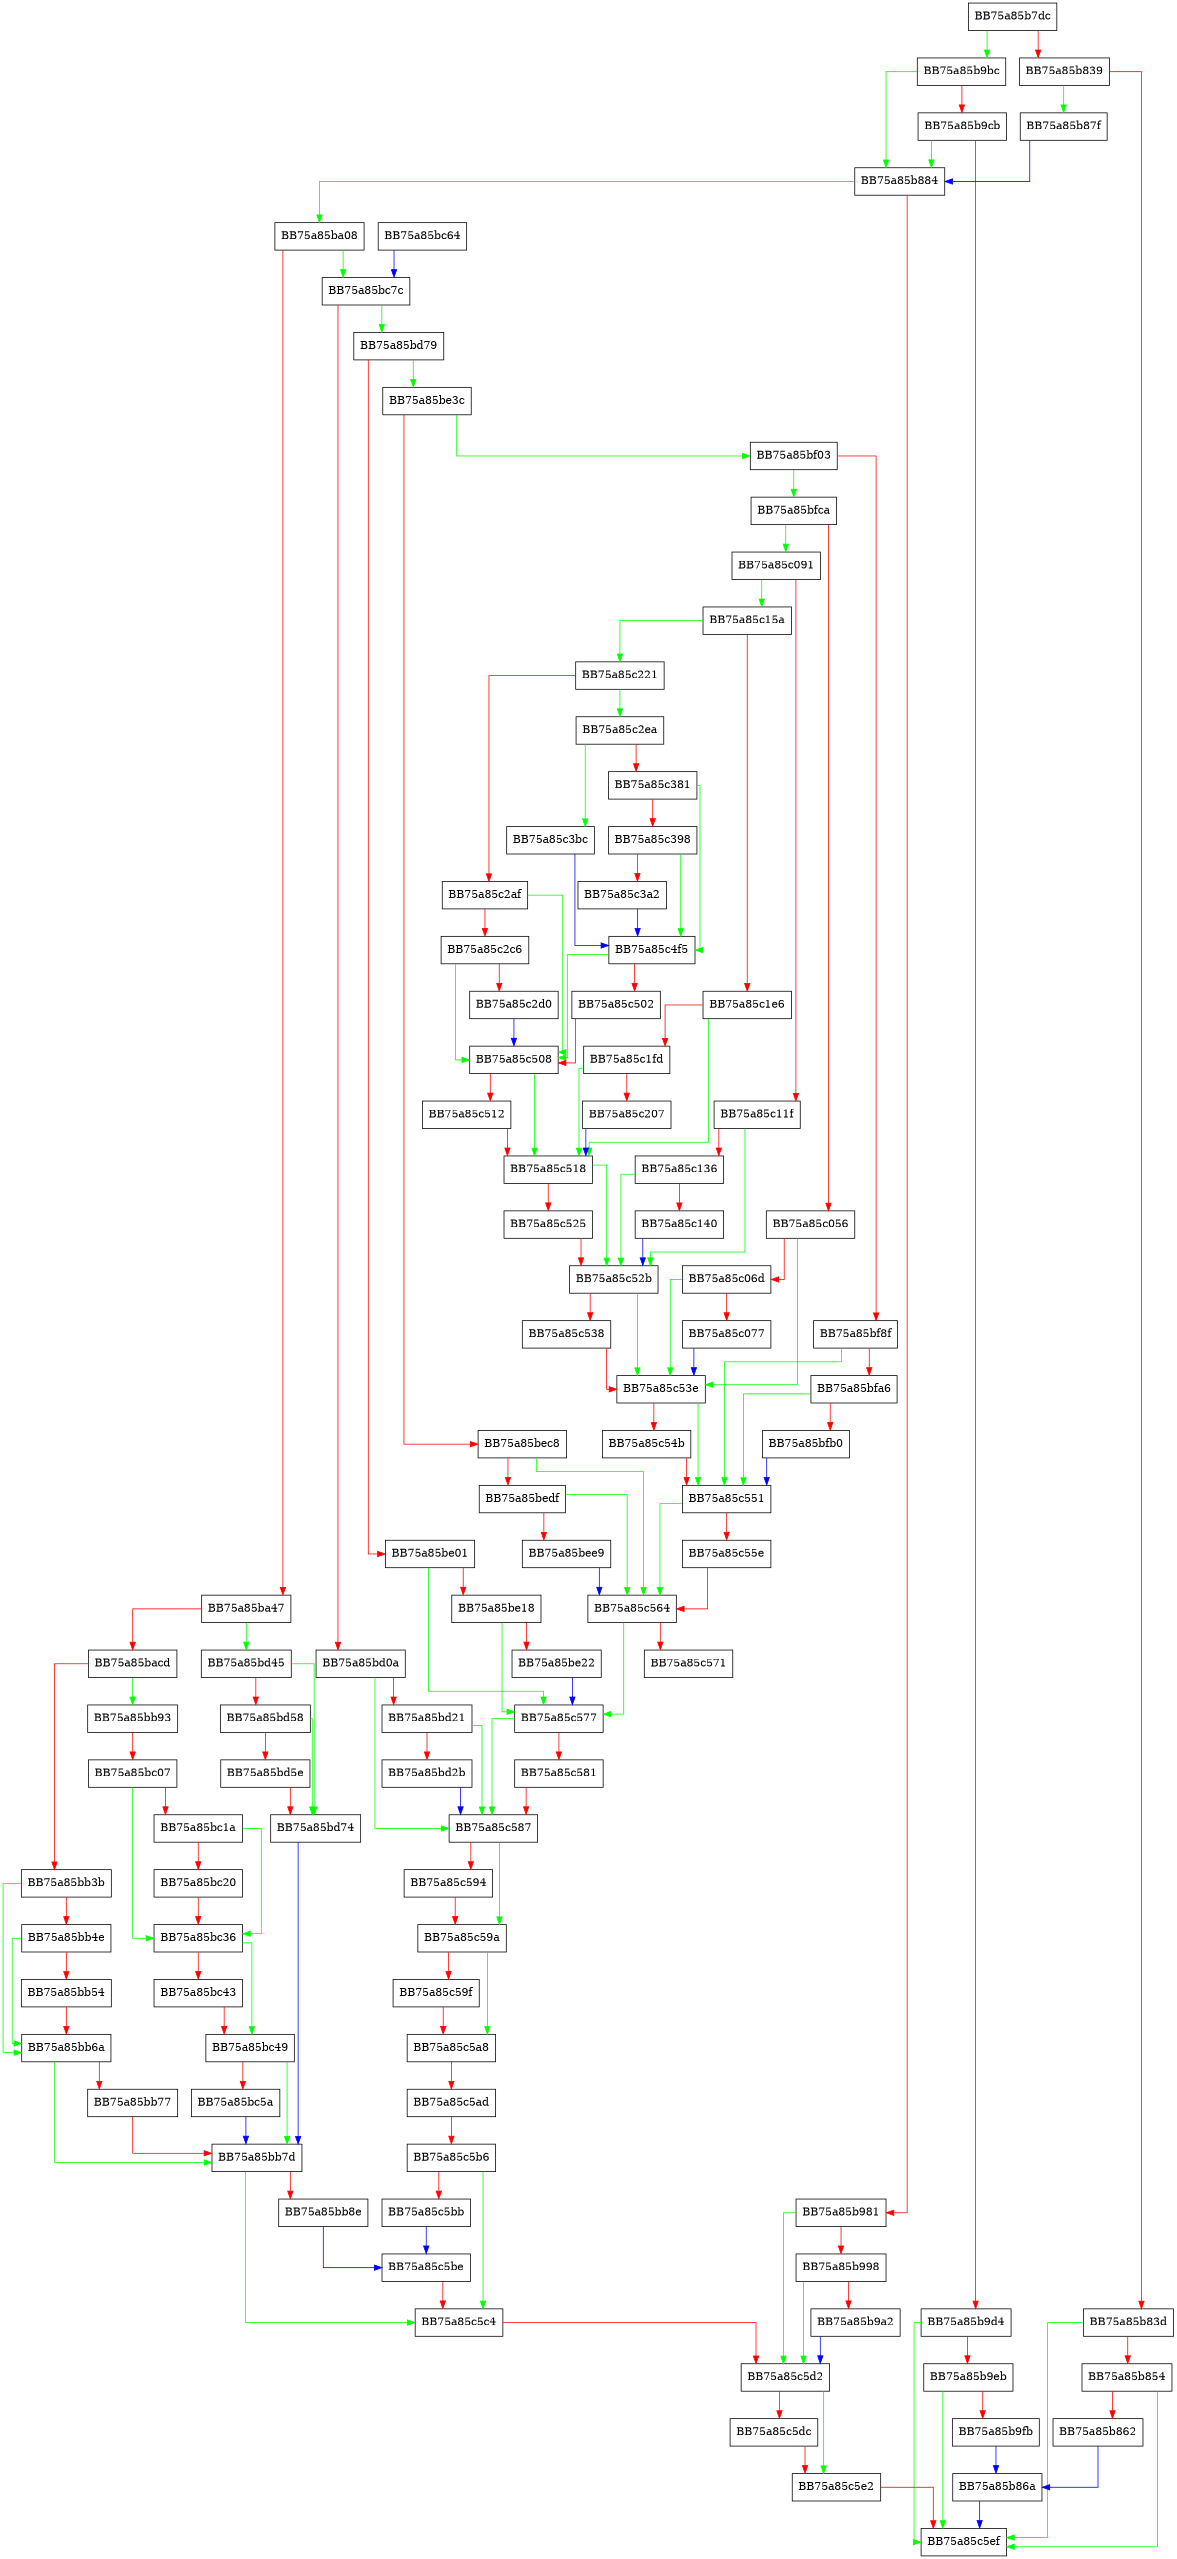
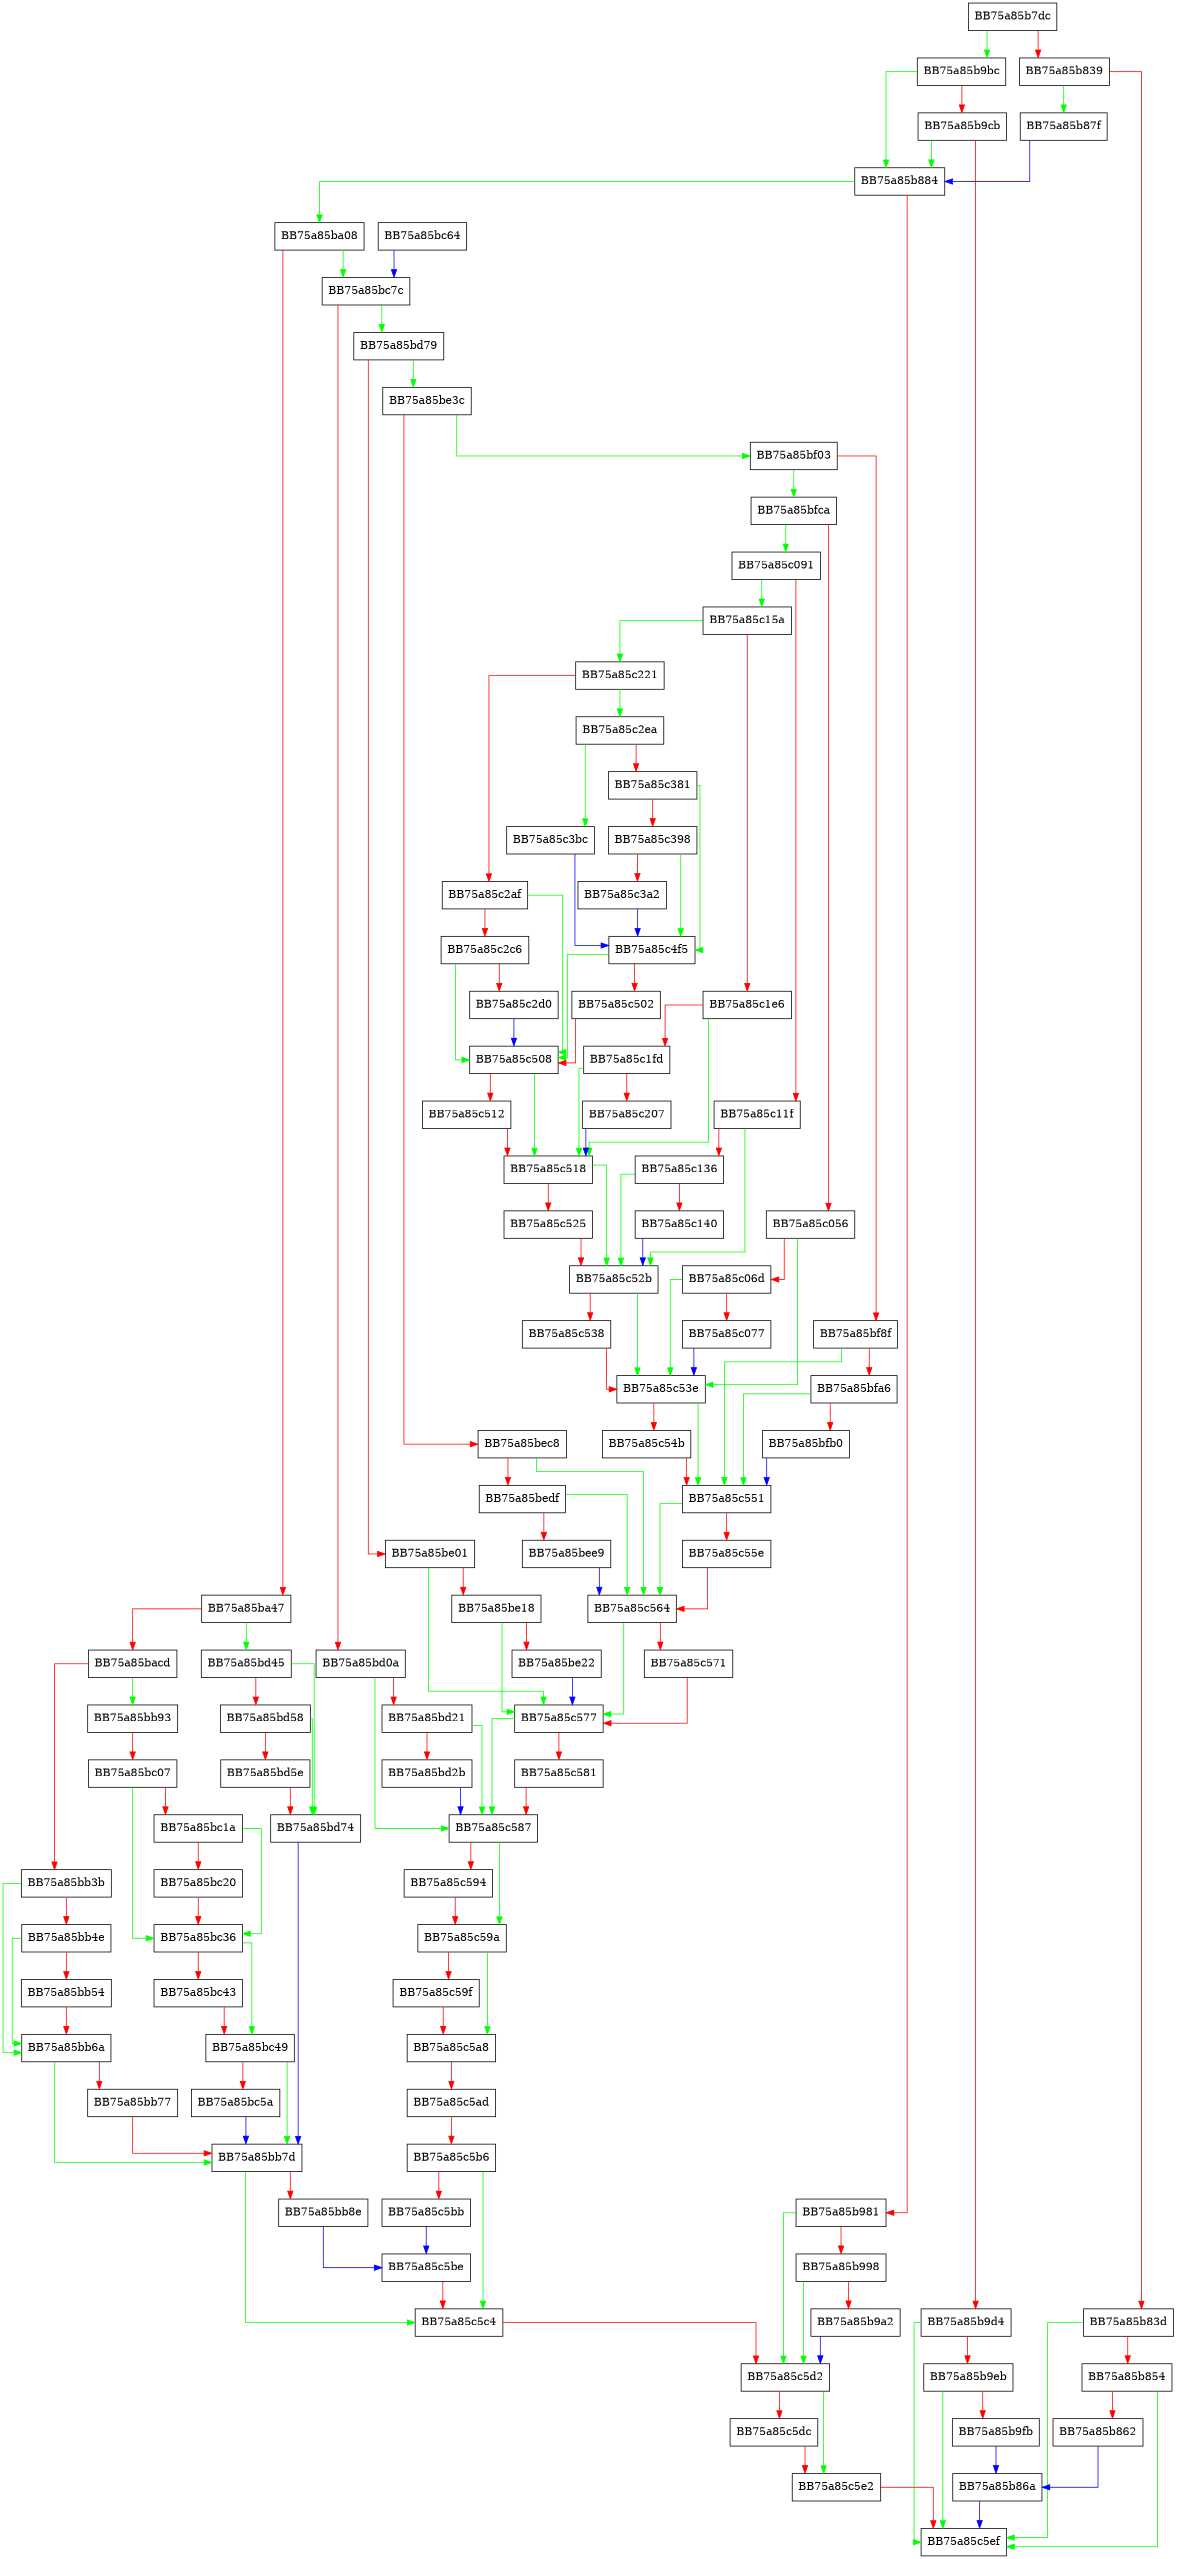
edge "BB75a85c571" -> "BB75a85c577": added
